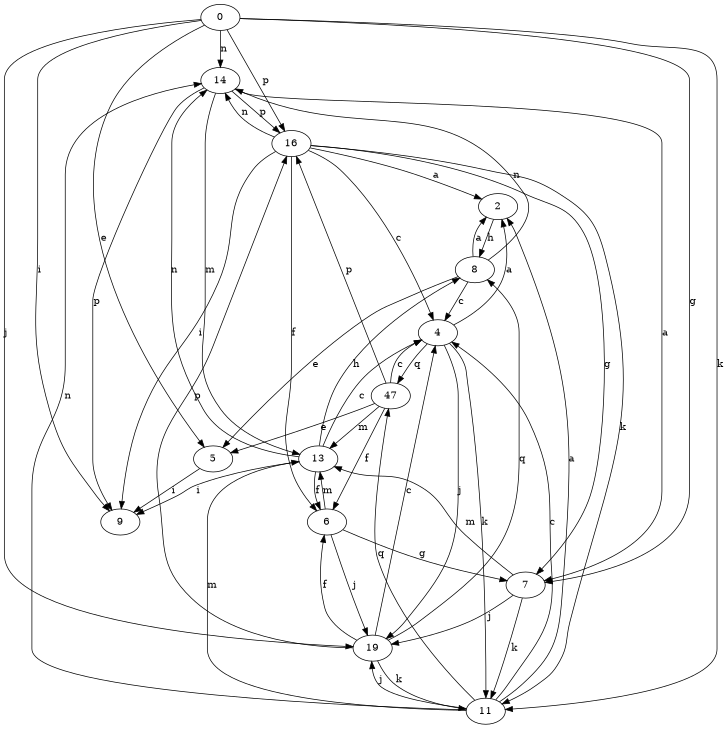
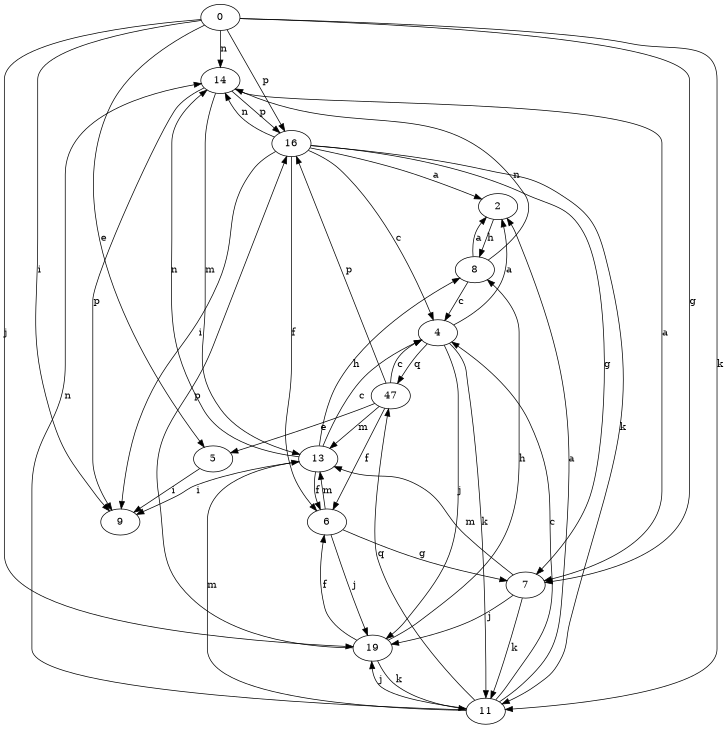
edge "8" -> "5": removed, label "e"
edge "19" -> "8": label "q" -> "h"
edge "19" -> "4": removed, label "c"
